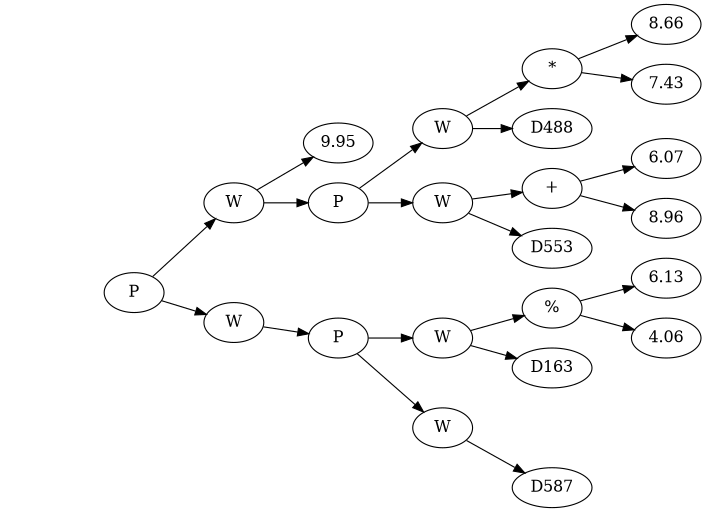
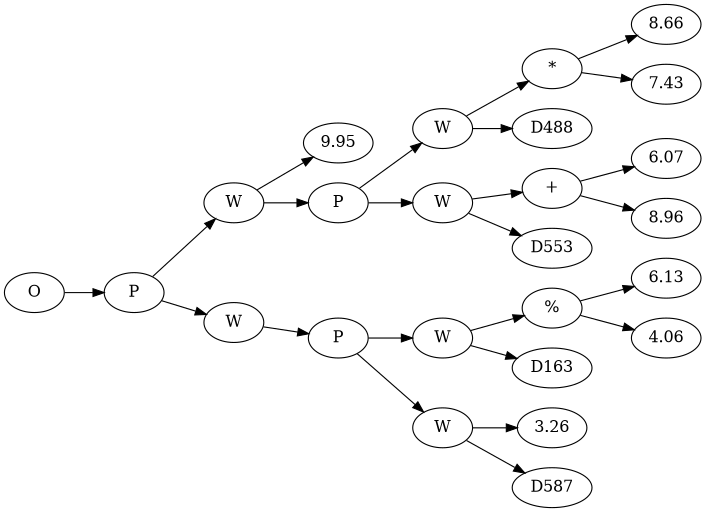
node "O": added
node "3.26": added
